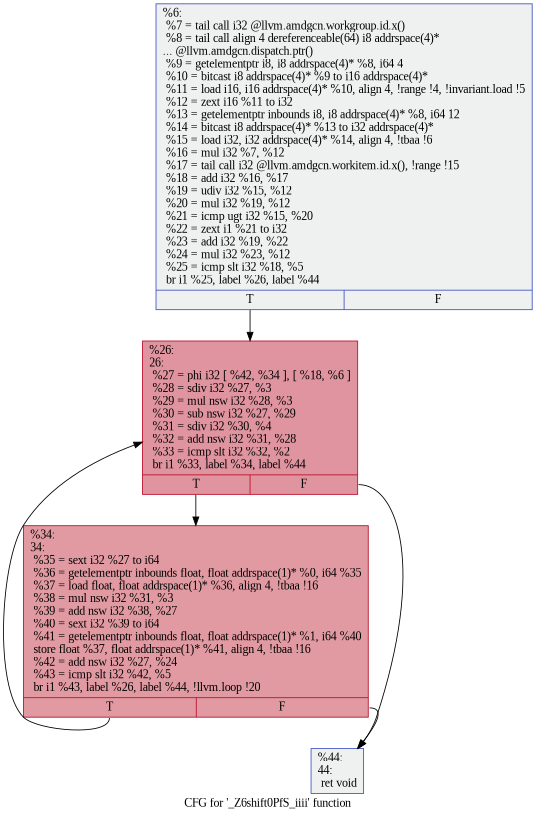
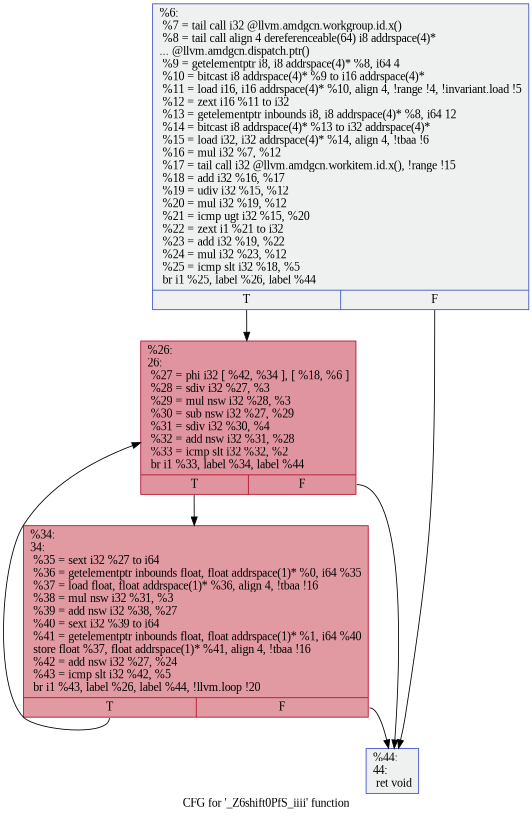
edge "%6:" -> "%44:": added
